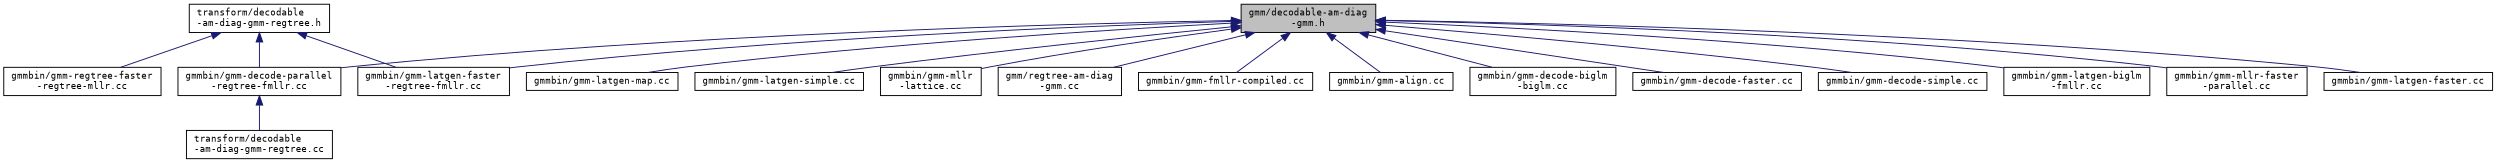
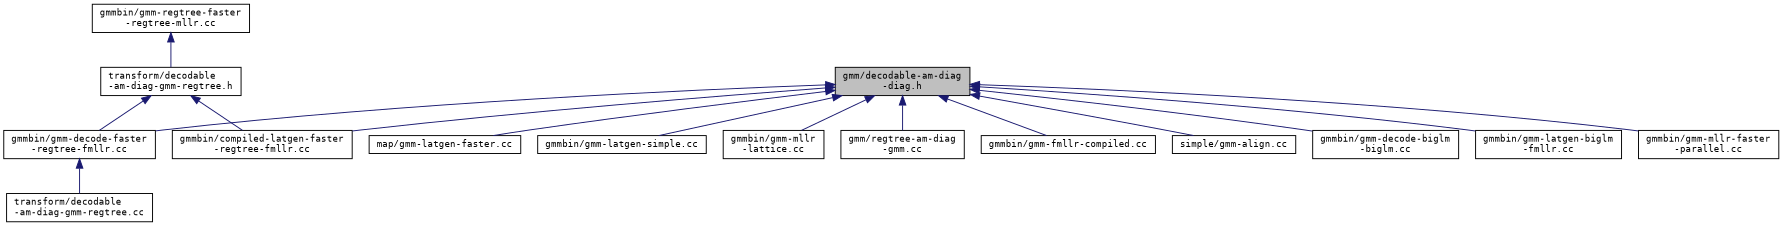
node "gmm/decodable-am-diag -gmm.h": label "gmm/decodable-am-diag -gmm.h" -> "gmm/decodable-am-diag -diag.h"
edge "gmmbin/gmm-regtree-faster -regtree-mllr.cc" -> "transform/decodable -am-diag-gmm-regtree.h": reversed
node "gmmbin/gmm-decode-parallel -regtree-fmllr.cc": label "gmmbin/gmm-decode-parallel -regtree-fmllr.cc" -> "gmmbin/gmm-decode-faster -regtree-fmllr.cc"
node "gmmbin/gmm-latgen-faster -regtree-fmllr.cc": label "gmmbin/gmm-latgen-faster -regtree-fmllr.cc" -> "gmmbin/compiled-latgen-faster -regtree-fmllr.cc"
node "gmmbin/gmm-latgen-map.cc": removed
node "gmmbin/gmm-align.cc": label "gmmbin/gmm-align.cc" -> "simple/gmm-align.cc"
node "gmmbin/gmm-decode-faster.cc": removed
node "gmmbin/gmm-decode-simple.cc": removed
node "gmmbin/gmm-latgen-faster.cc": label "gmmbin/gmm-latgen-faster.cc" -> "map/gmm-latgen-faster.cc"
